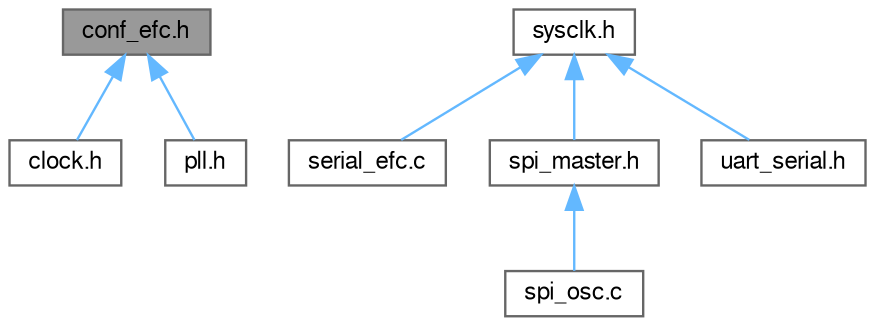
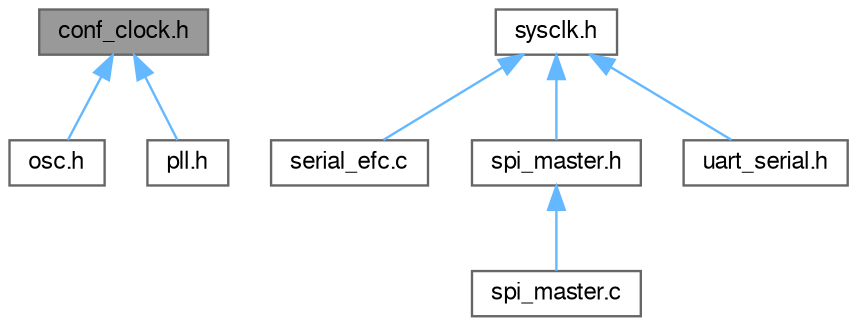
node "conf_efc.h": label "conf_efc.h" -> "conf_clock.h"
node "clock.h": label "clock.h" -> "osc.h"
node "spi_osc.c": label "spi_osc.c" -> "spi_master.c"
